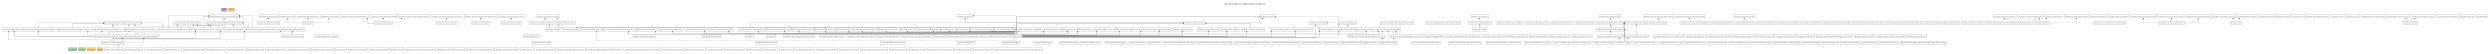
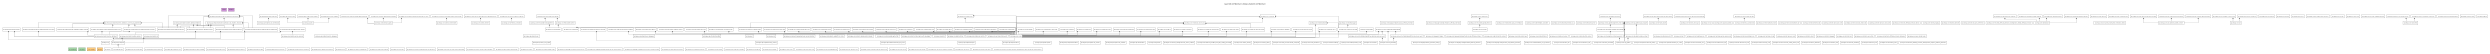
node "Database": fillcolor #ffcc80 -> #ce93d8
